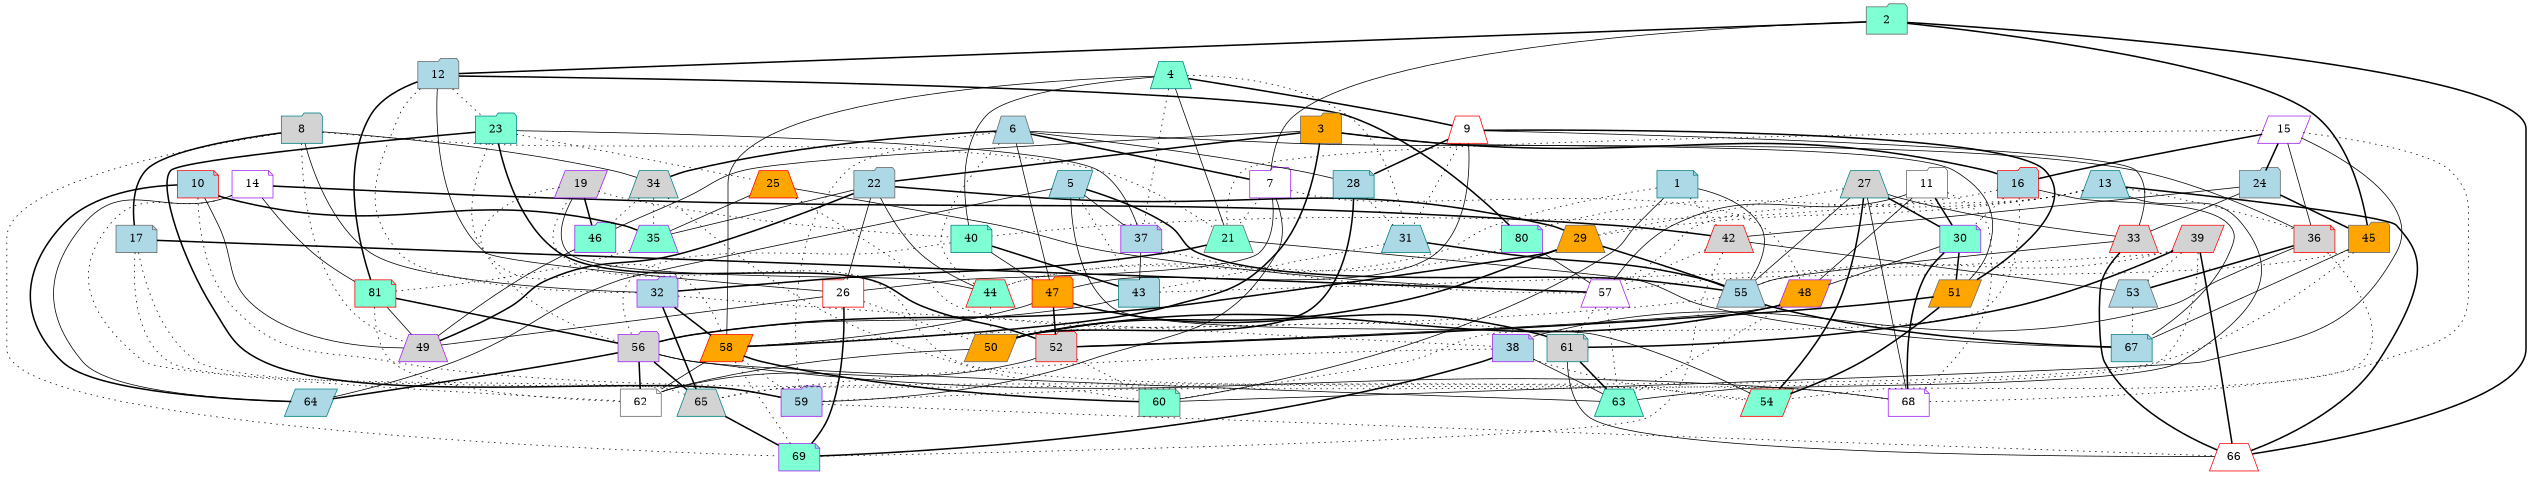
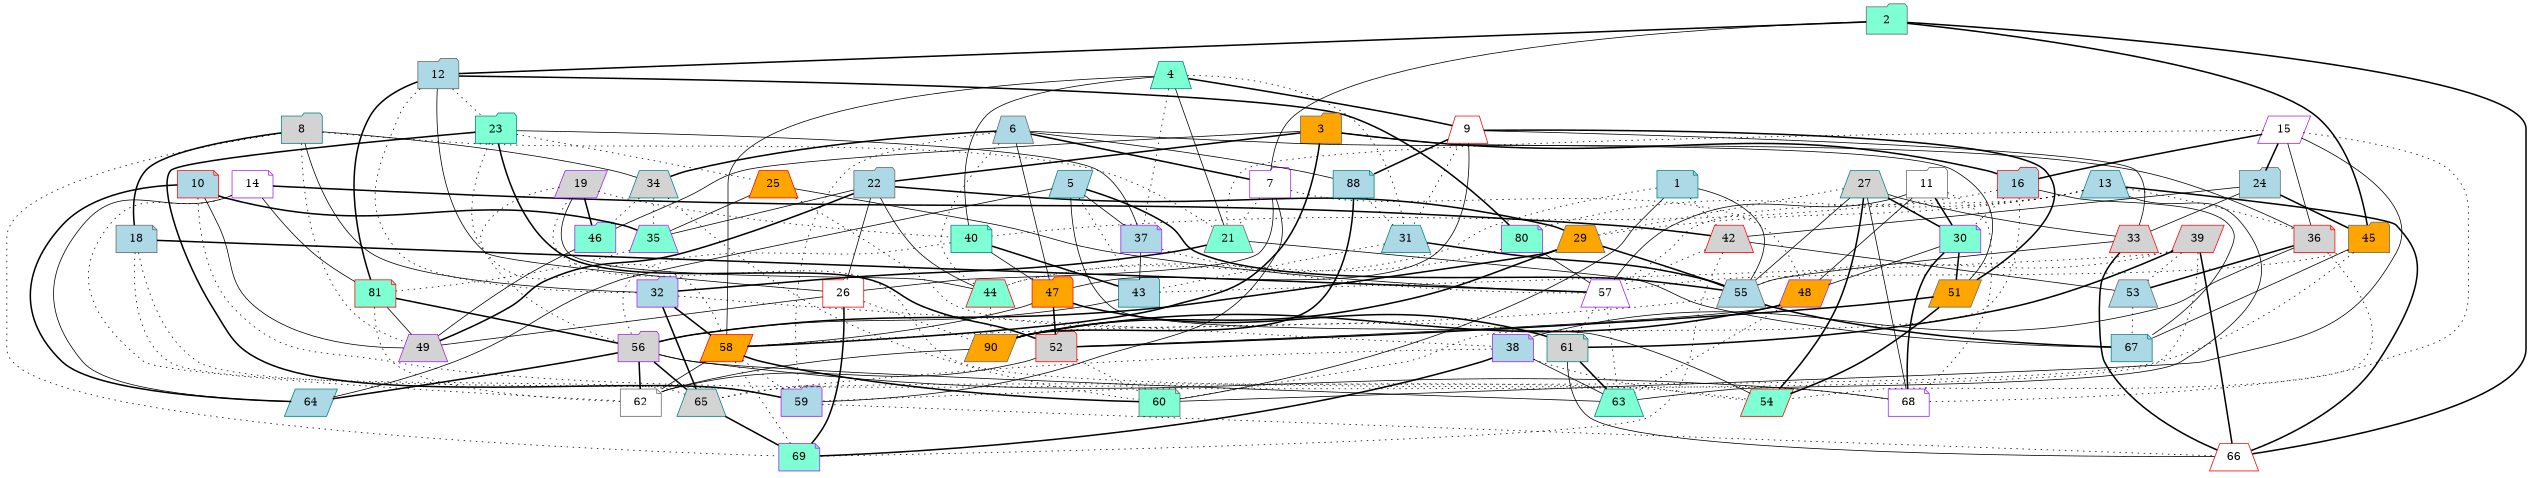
node "28": label "28" -> "88"
node "17": label "17" -> "18"
node "50": label "50" -> "90"
